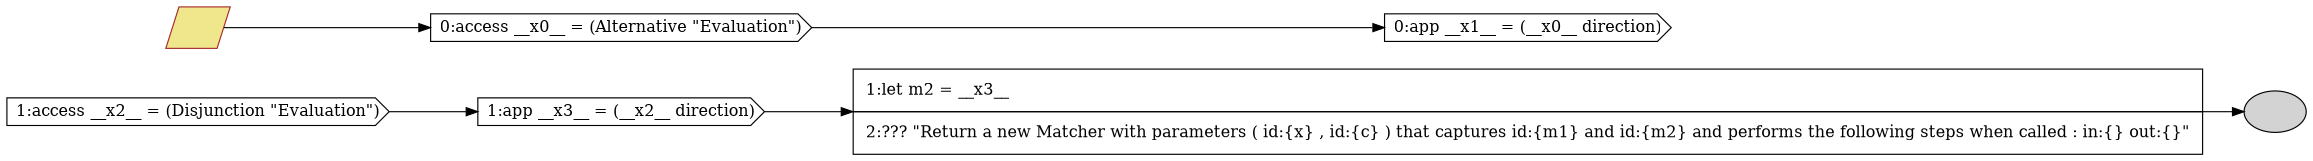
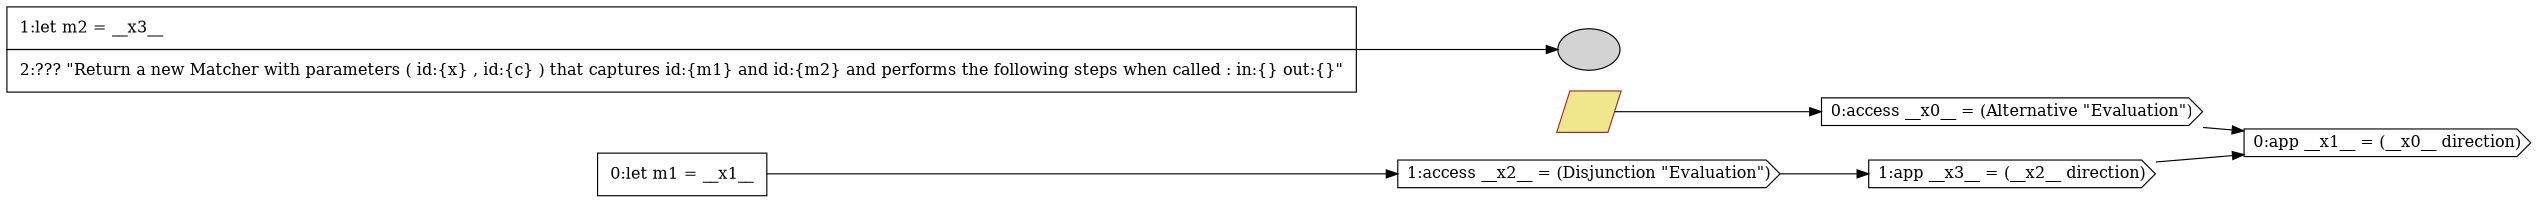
edge "1:app __x3__ = (__x2__ direction)" -> "1:let m2 = __x3__": now "1:app __x3__ = (__x2__ direction)" -> "0:app __x1__ = (__x0__ direction)"
node "0:let m1 = __x1__": added
